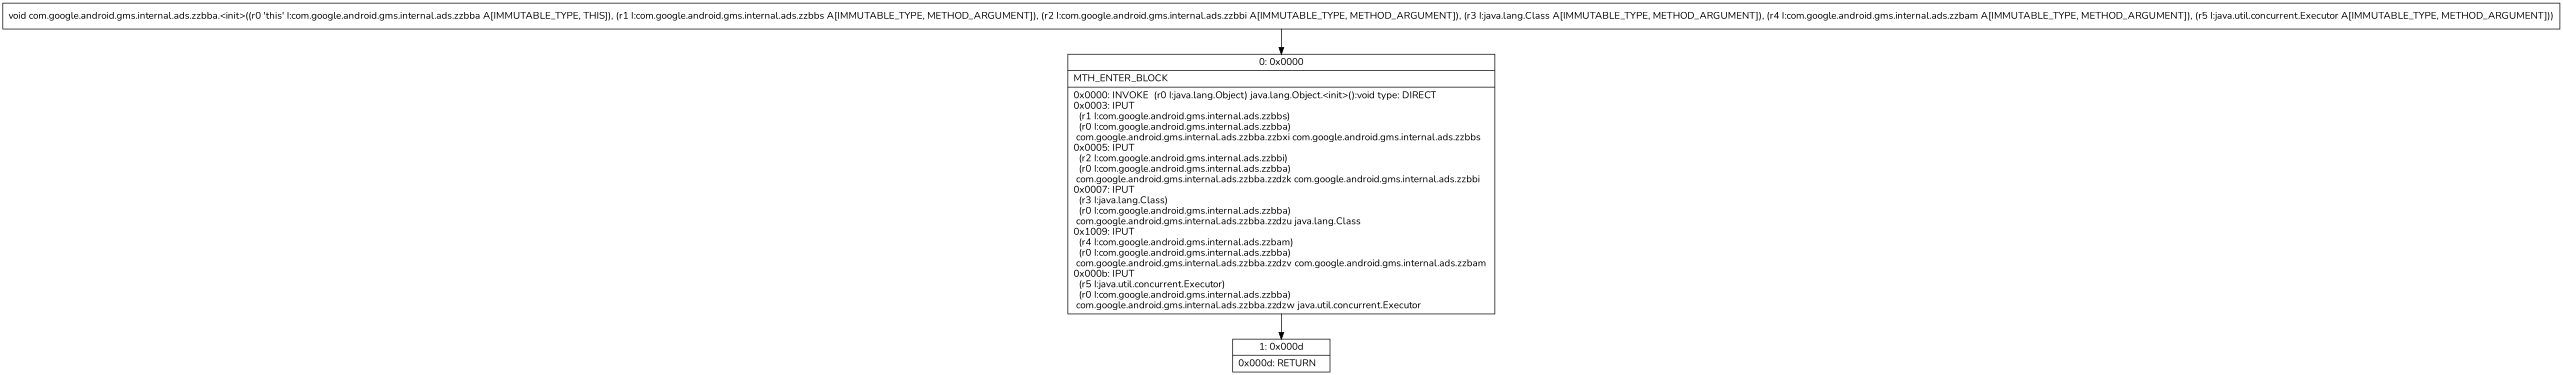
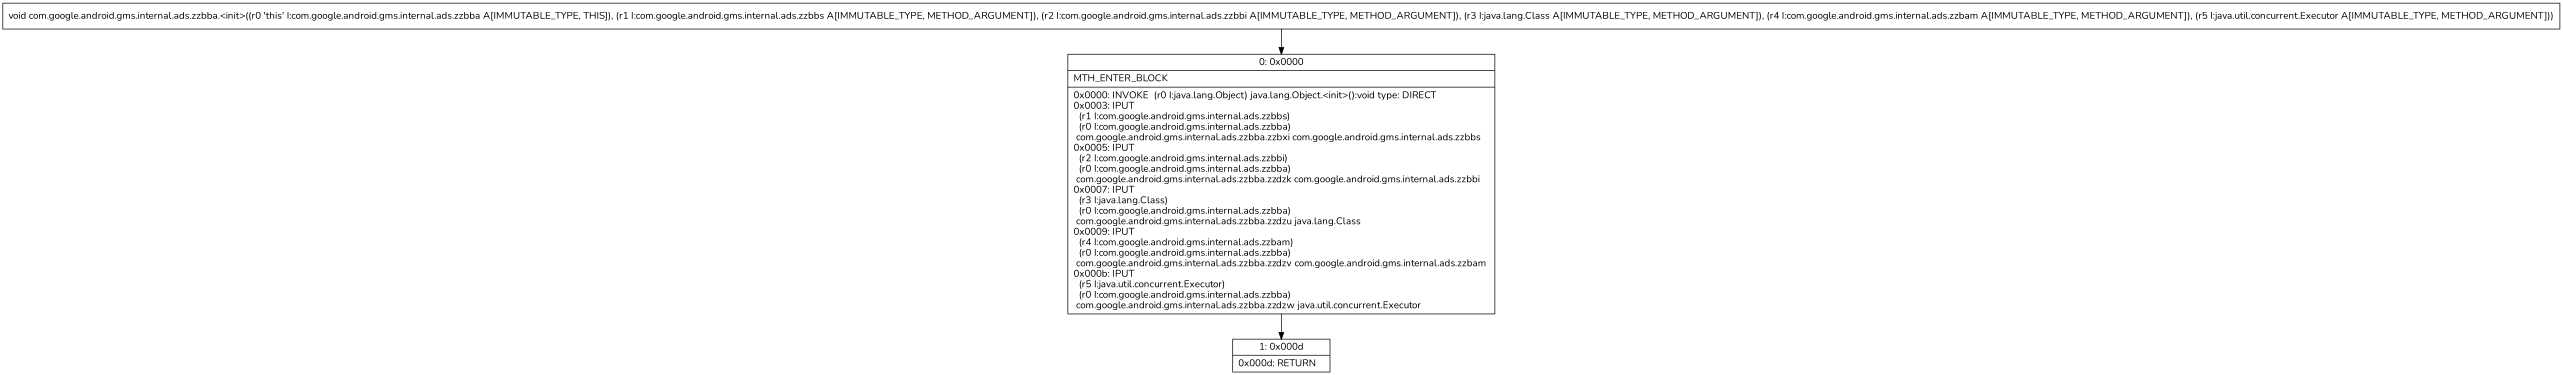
node "0: 0x0000": text "0x1009: IPUT" -> "0x0009: IPUT"
